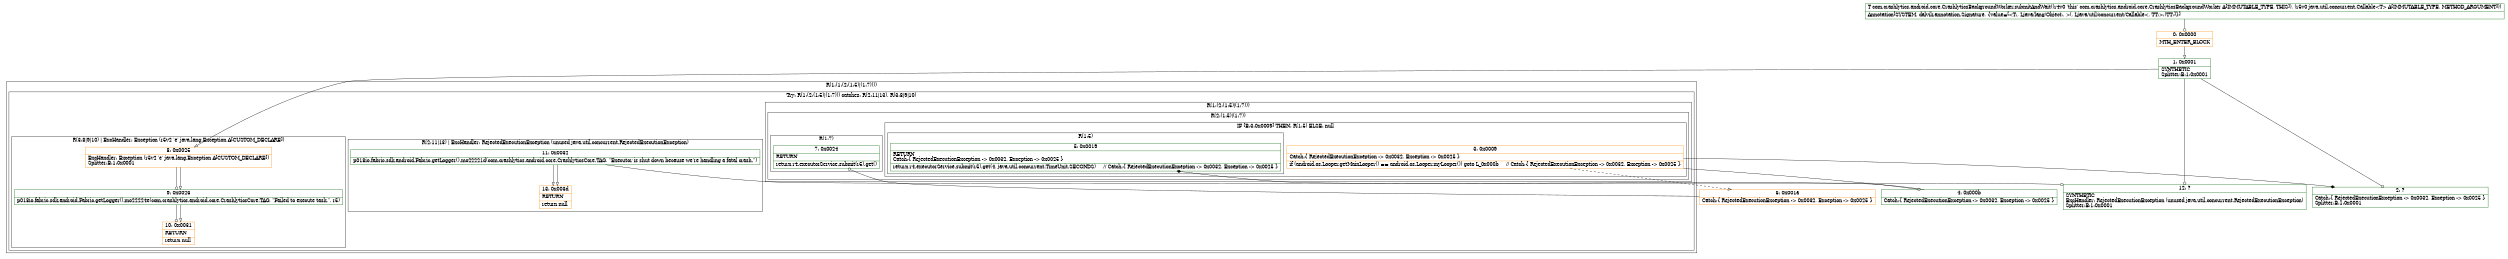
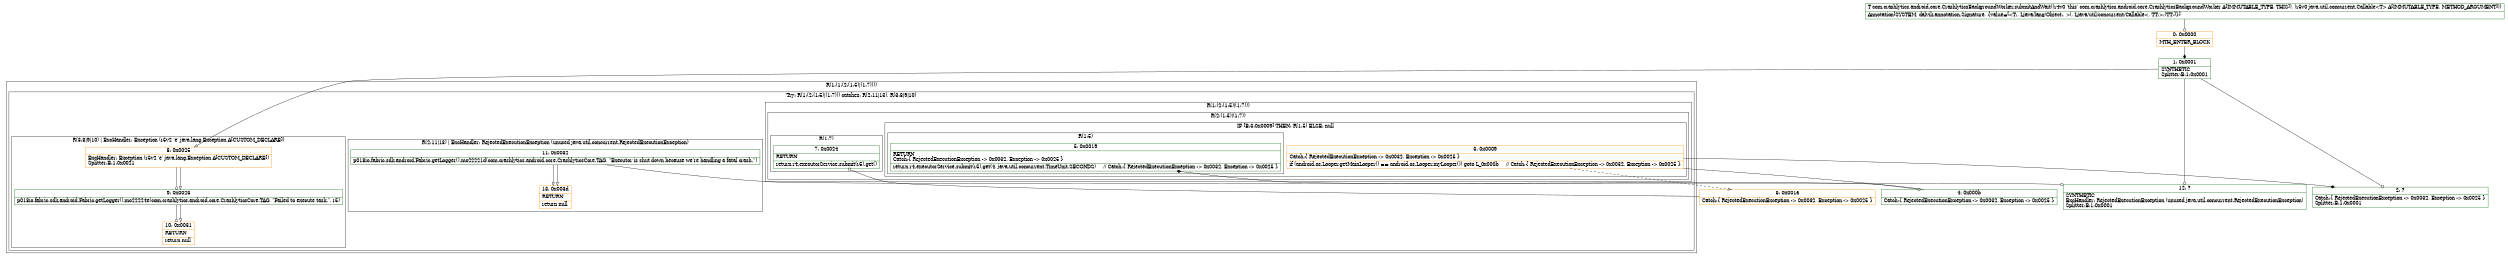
edge "0: 0x0000" -> "1: 0x0001": arrowhead onormal -> diamond
node "8: 0x0025": text "Splitter:B:1:0x0001" -> "Splitter:B:1:0x0021"
